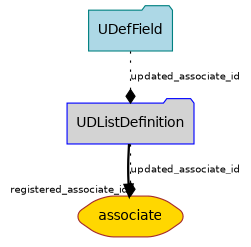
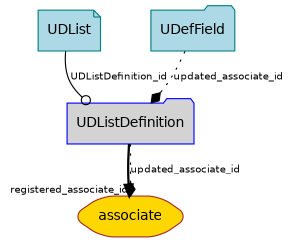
node "UDList": added
